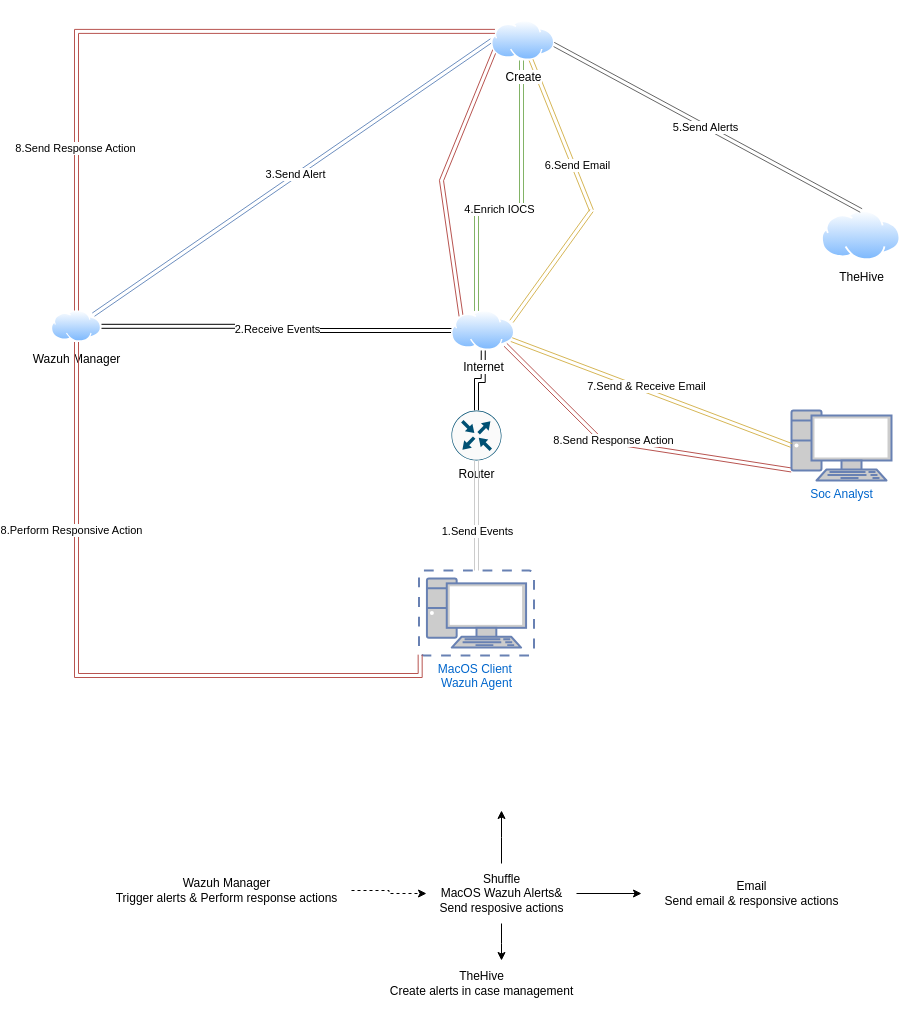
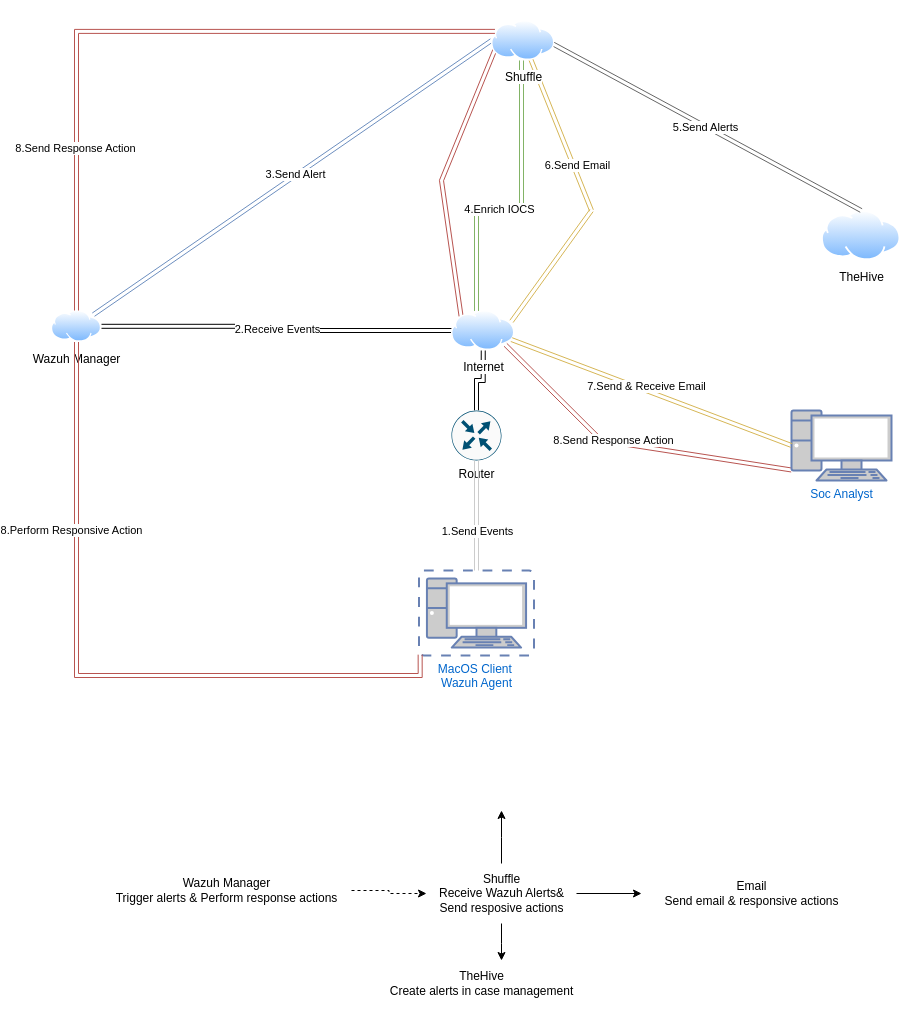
node "Create": label "Create" -> "Shuffle"
node "Shuffle MacOS Wazuh Alerts& Send resposive actions": label "Shuffle MacOS Wazuh Alerts& Send resposive actions" -> "Shuffle Receive Wazuh Alerts& Send resposive actions"
